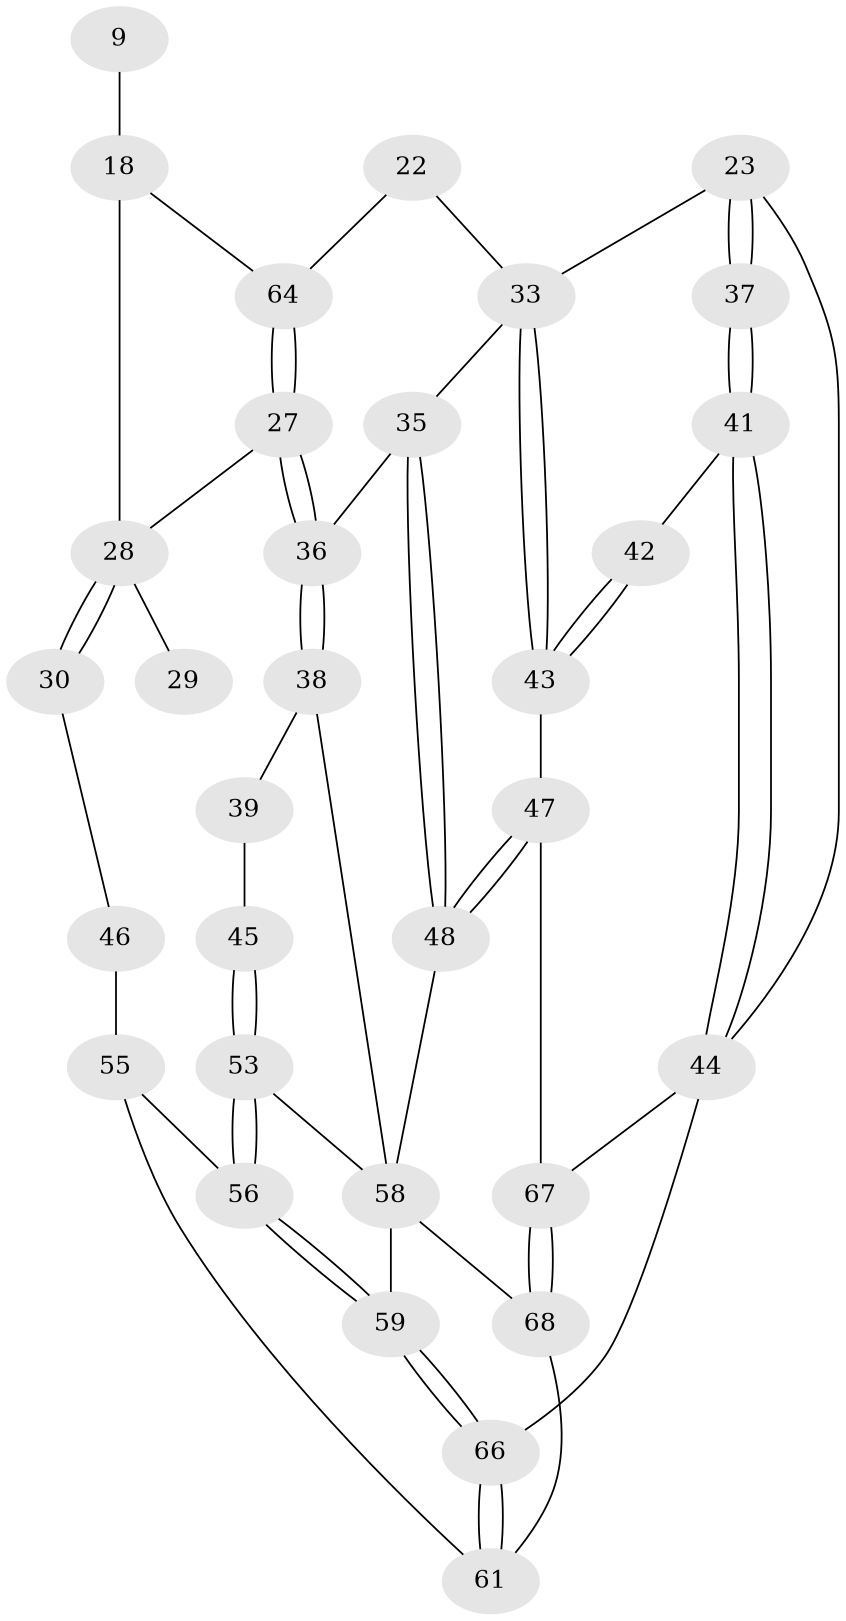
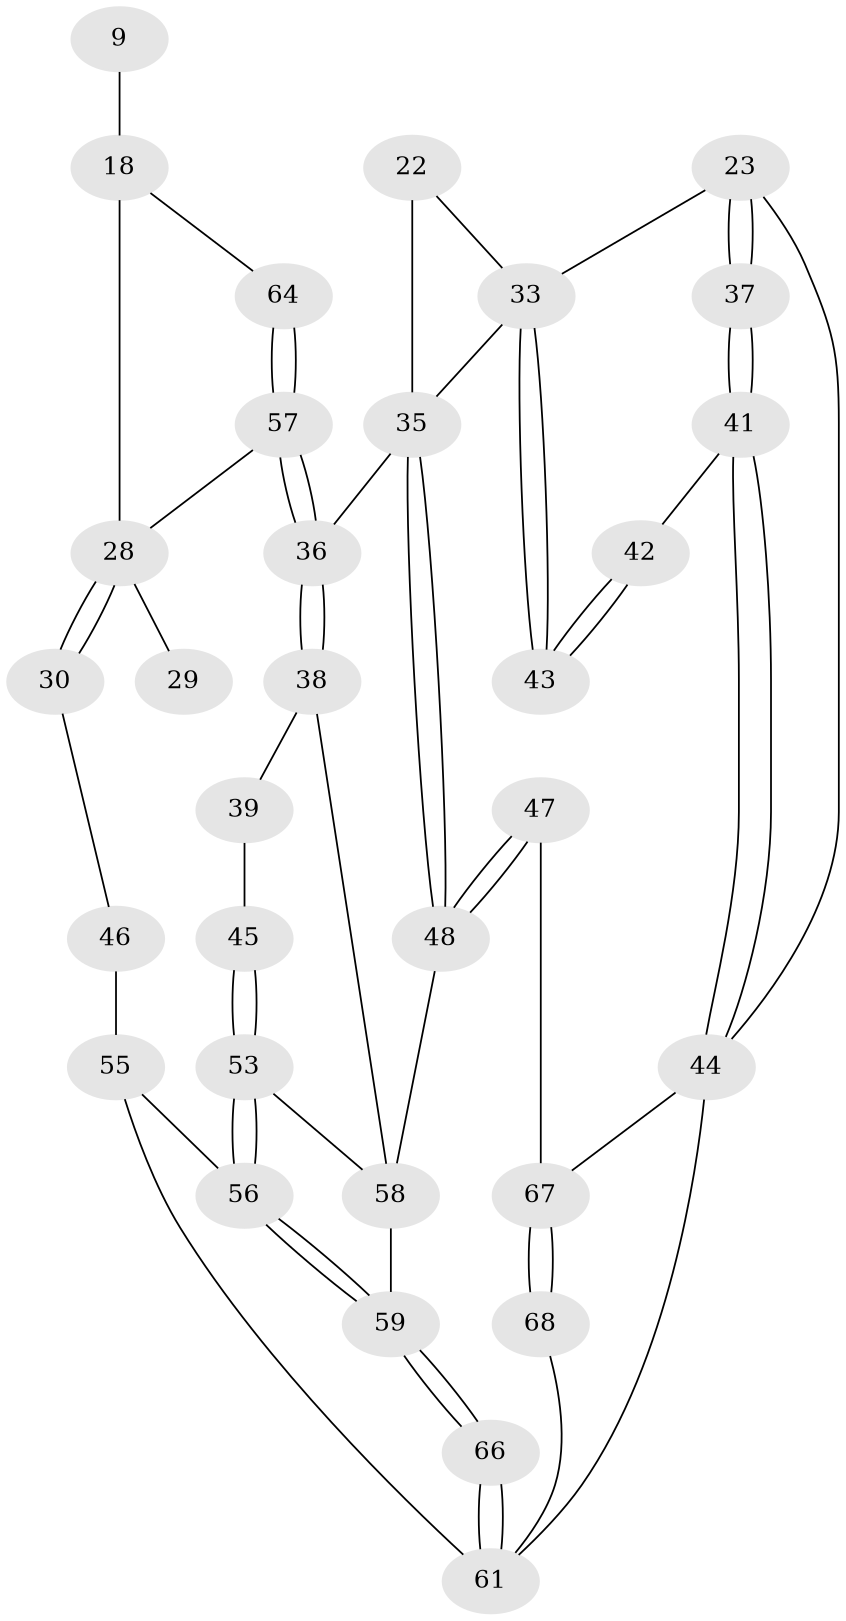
edge "22" -- "64": now "22" -- "35"
node "27": label "27" -> "57"
edge "43" -- "47": removed
edge "58" -- "68": removed
edge "44" -- "66": now "44" -- "61"
